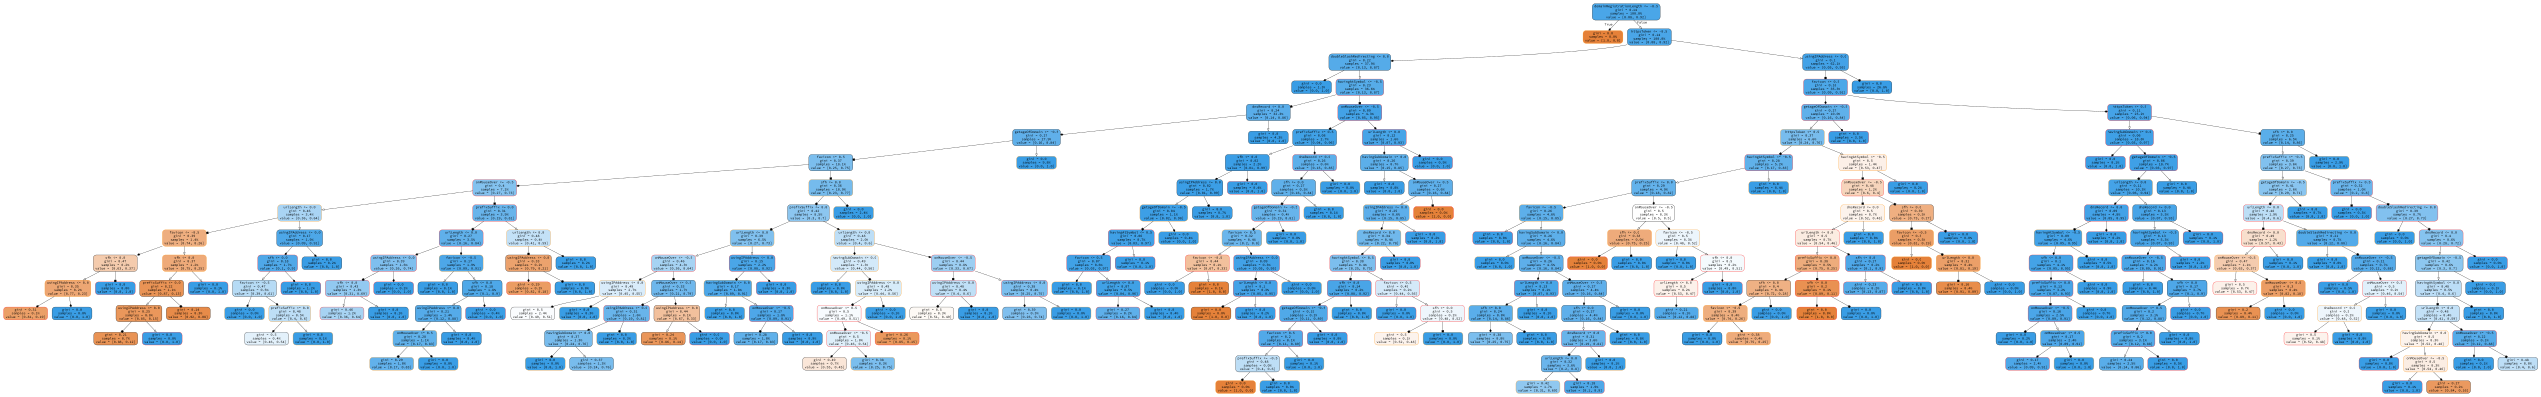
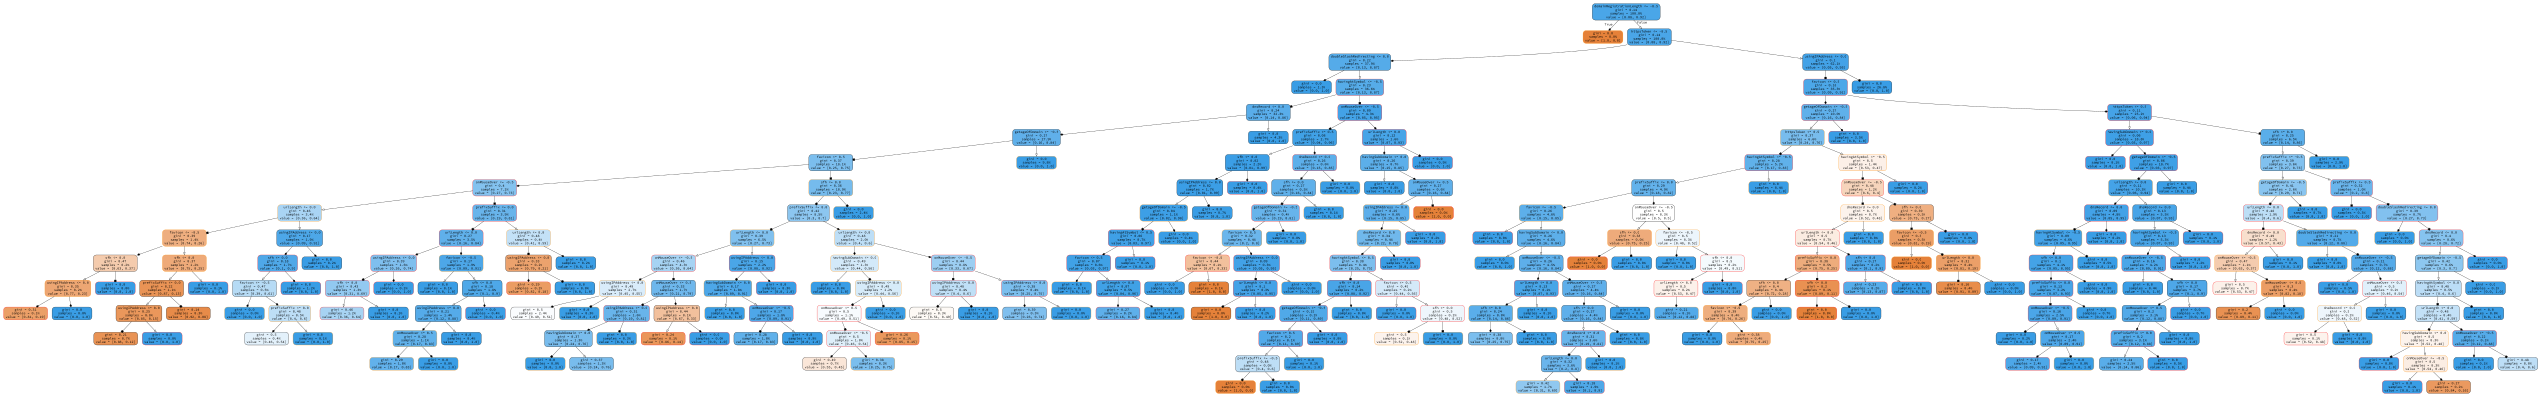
node "gini = 0.24 samples = 0.1% value = [0.86, 0.14]": color black -> red
